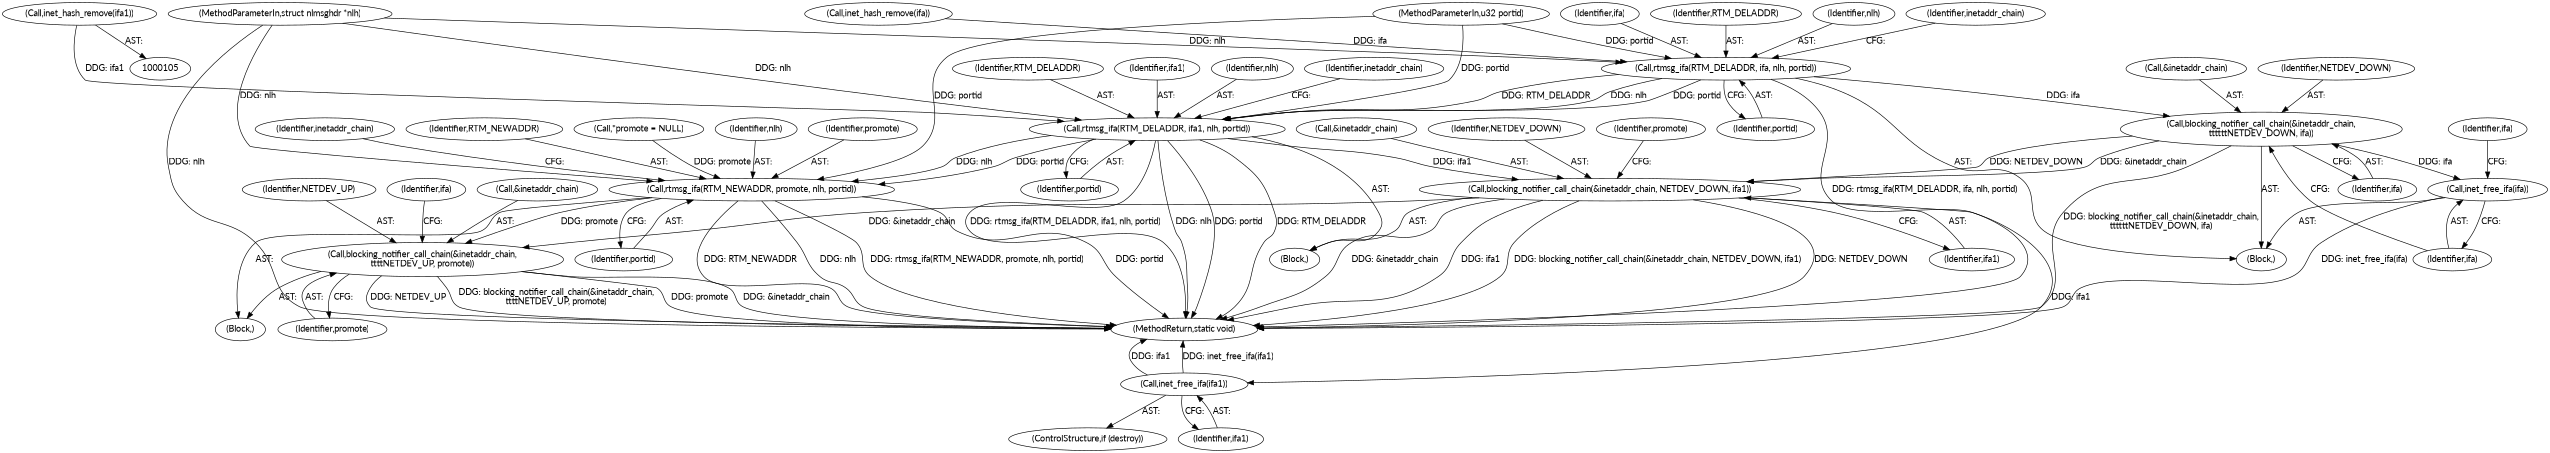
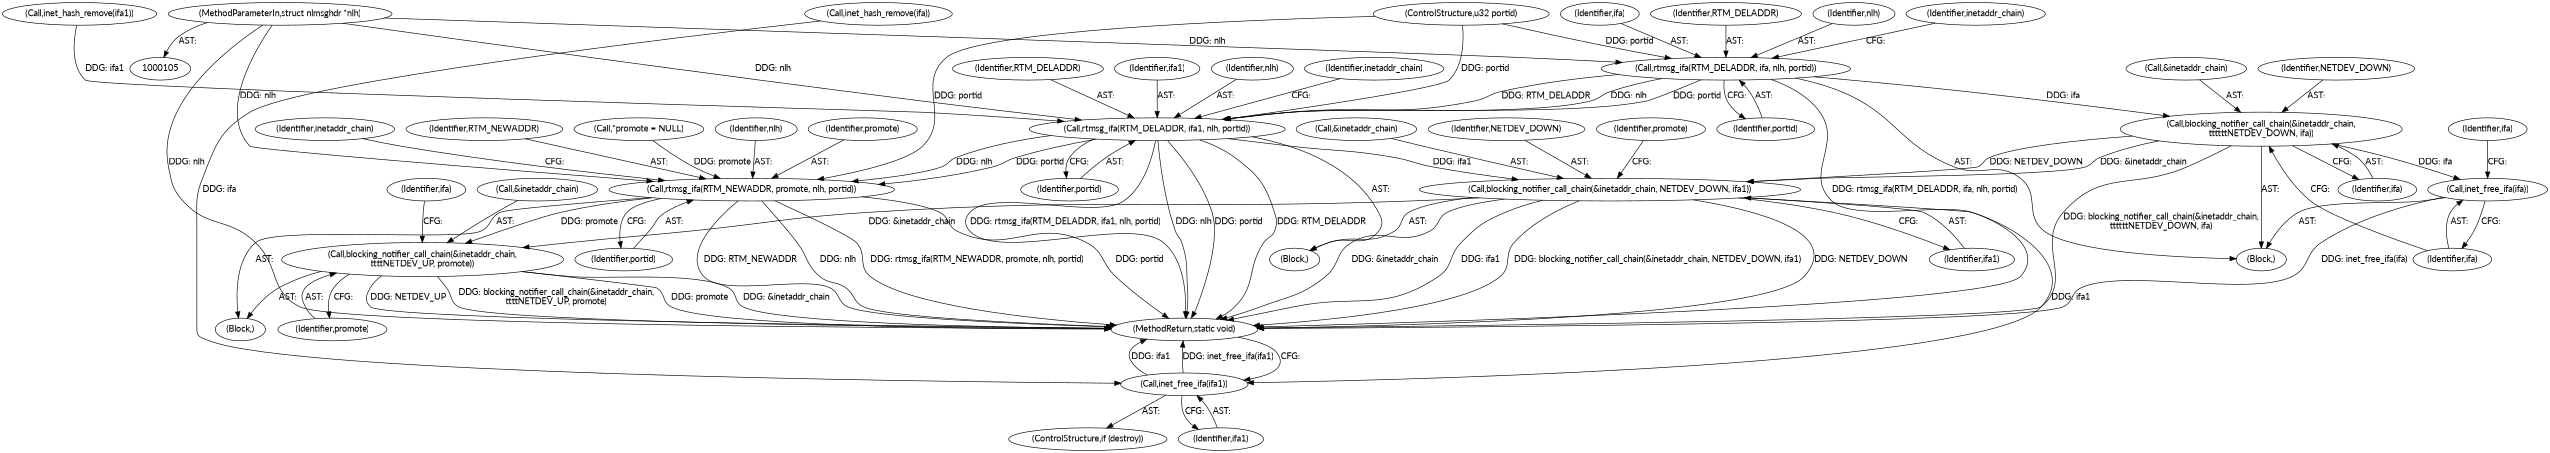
node "(MethodParameterIn,u32 portid)": label "(MethodParameterIn,u32 portid)" -> "(ControlStructure,u32 portid)"
edge "(Call,inet_hash_remove(ifa1))" -> "1000105": now "(MethodParameterIn,struct nlmsghdr *nlh)" -> "1000105"
edge "(Call,inet_hash_remove(ifa))" -> "(Call,rtmsg_ifa(RTM_DELADDR, ifa, nlh, portid))": now "(Call,inet_hash_remove(ifa))" -> "(Call,inet_free_ifa(ifa1))"
node "(Identifier,NETDEV_UP)": removed
edge "(MethodReturn,static void)" -> "(Call,inet_free_ifa(ifa1))": added, label "CFG:"
